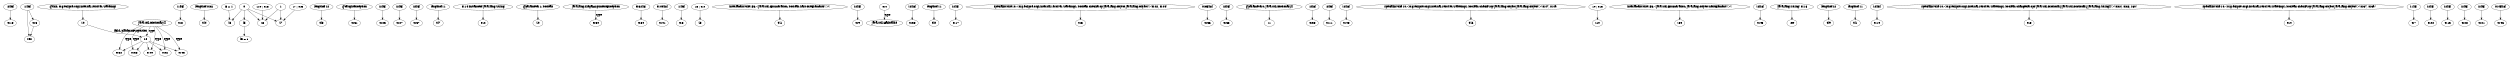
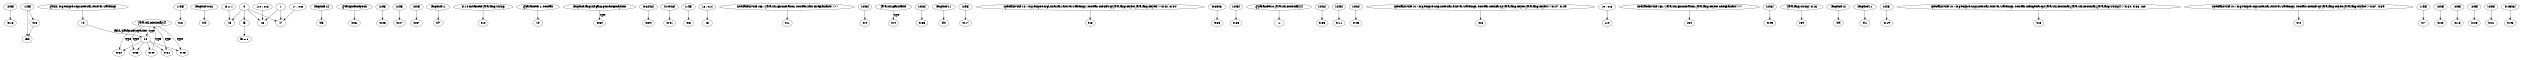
node "java.lang.IllegalArgumentException": label "java.lang.IllegalArgumentException" -> "lengthof.lang.IllegalArgumentException"
edge "$r4" -> "java.util.Hashtable": reversed
edge "java.util.Dictionary[]" -> "$r40": reversed
